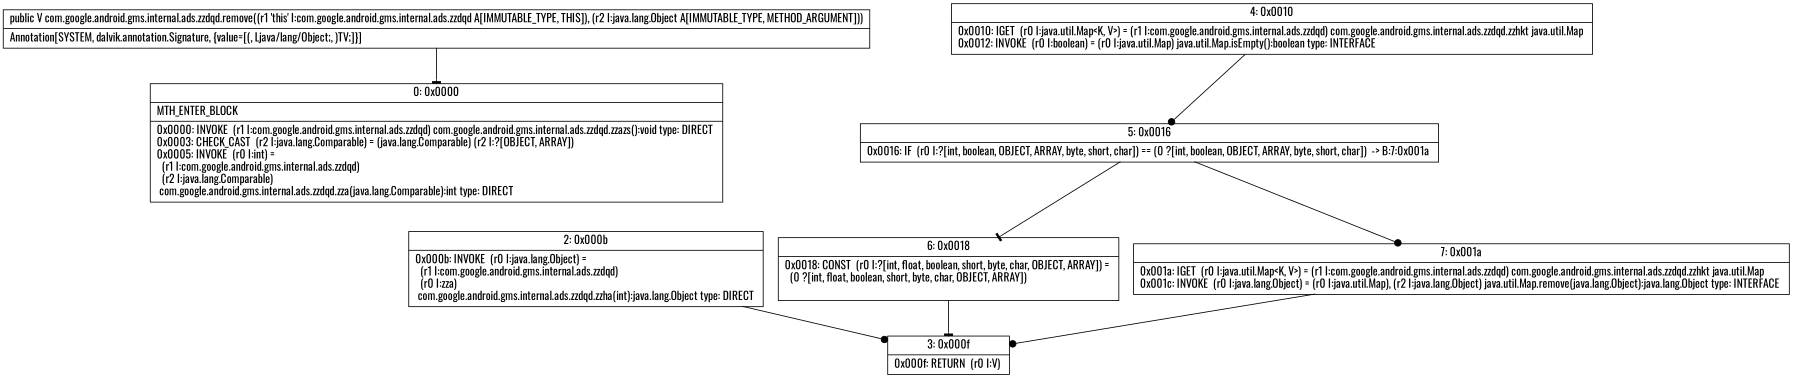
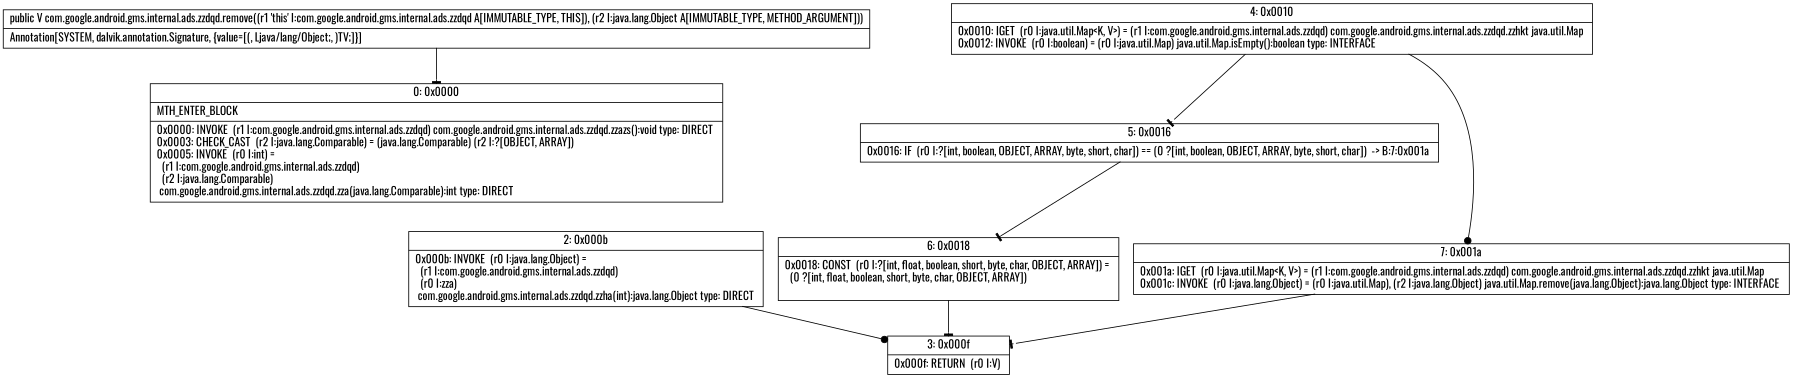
edge "4: 0x0010" -> "5: 0x0016": arrowhead dot -> tee
edge "5: 0x0016" -> "7: 0x001a": now "4: 0x0010" -> "7: 0x001a"
edge "7: 0x001a" -> "3: 0x000f": arrowhead dot -> tee
